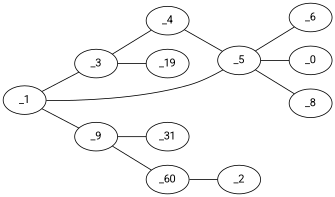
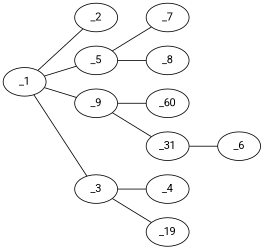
edge "_6" -- "_5": now "_6" -- "_31"
edge "_4" -- "_5": removed
node "_0": label "_0" -> "_7"
edge "_60" -- "_2": now "_1" -- "_2"
